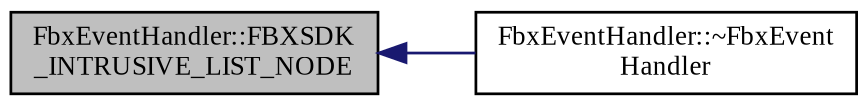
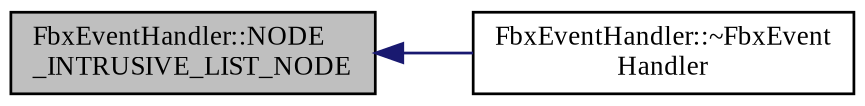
node "FbxEventHandler::FBXSDK _INTRUSIVE_LIST_NODE": label "FbxEventHandler::FBXSDK _INTRUSIVE_LIST_NODE" -> "FbxEventHandler::NODE _INTRUSIVE_LIST_NODE"
